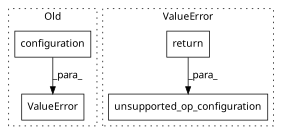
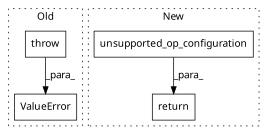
cluster "ValueError": label "ValueError" -> "New"
node "configuration": label "configuration" -> "throw"
edge "return" -> "unsupported_op_configuration": reversed
